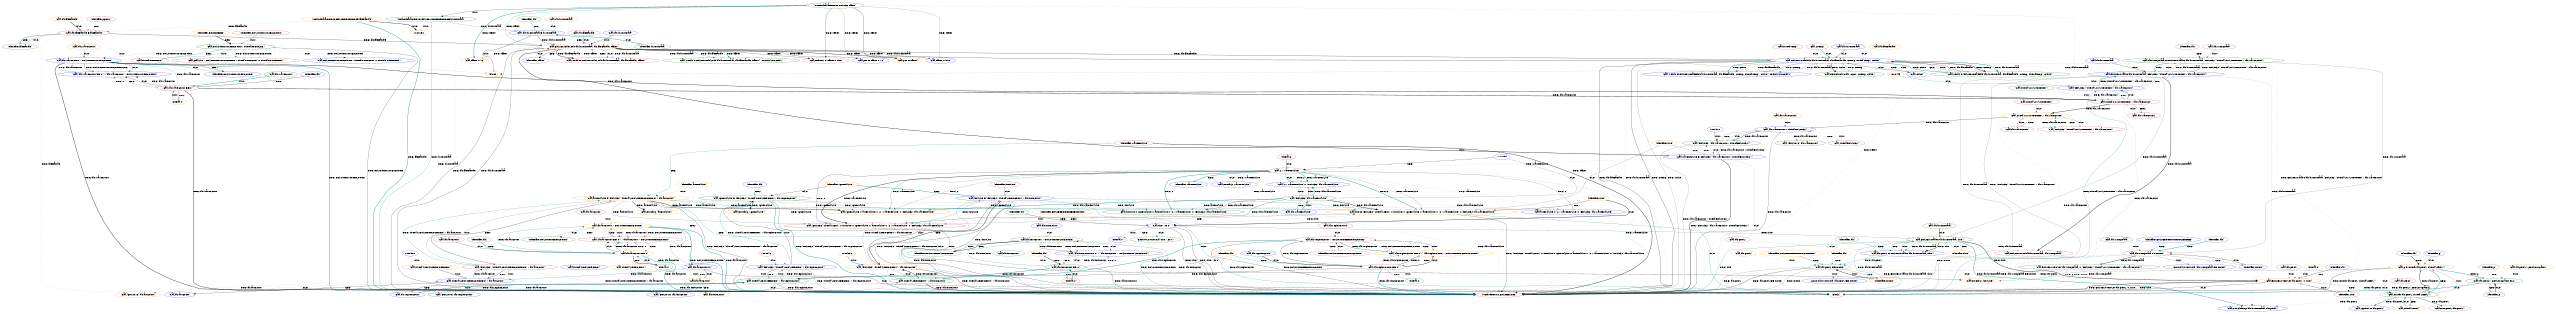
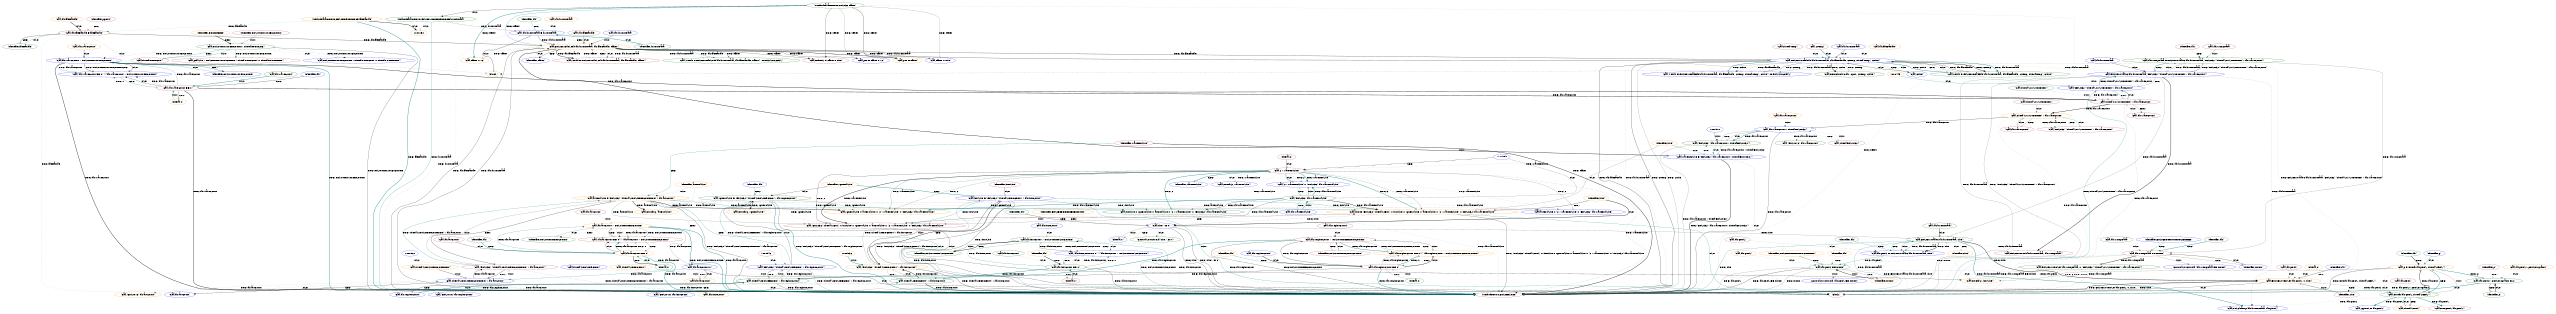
edge "(Call,sizeof(S_PROGRAM) * dls.instCount)" -> "(MethodReturn,EAS_RESULT)": label "CFG: dls.instCount" -> "DDG: dls.instCount"
